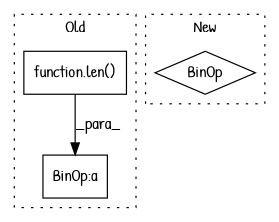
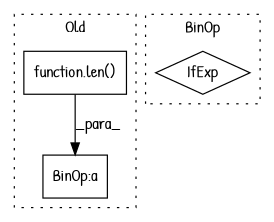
cluster "New": label "New" -> "BinOp"
node "BinOp": label "BinOp" -> "IfExp"
